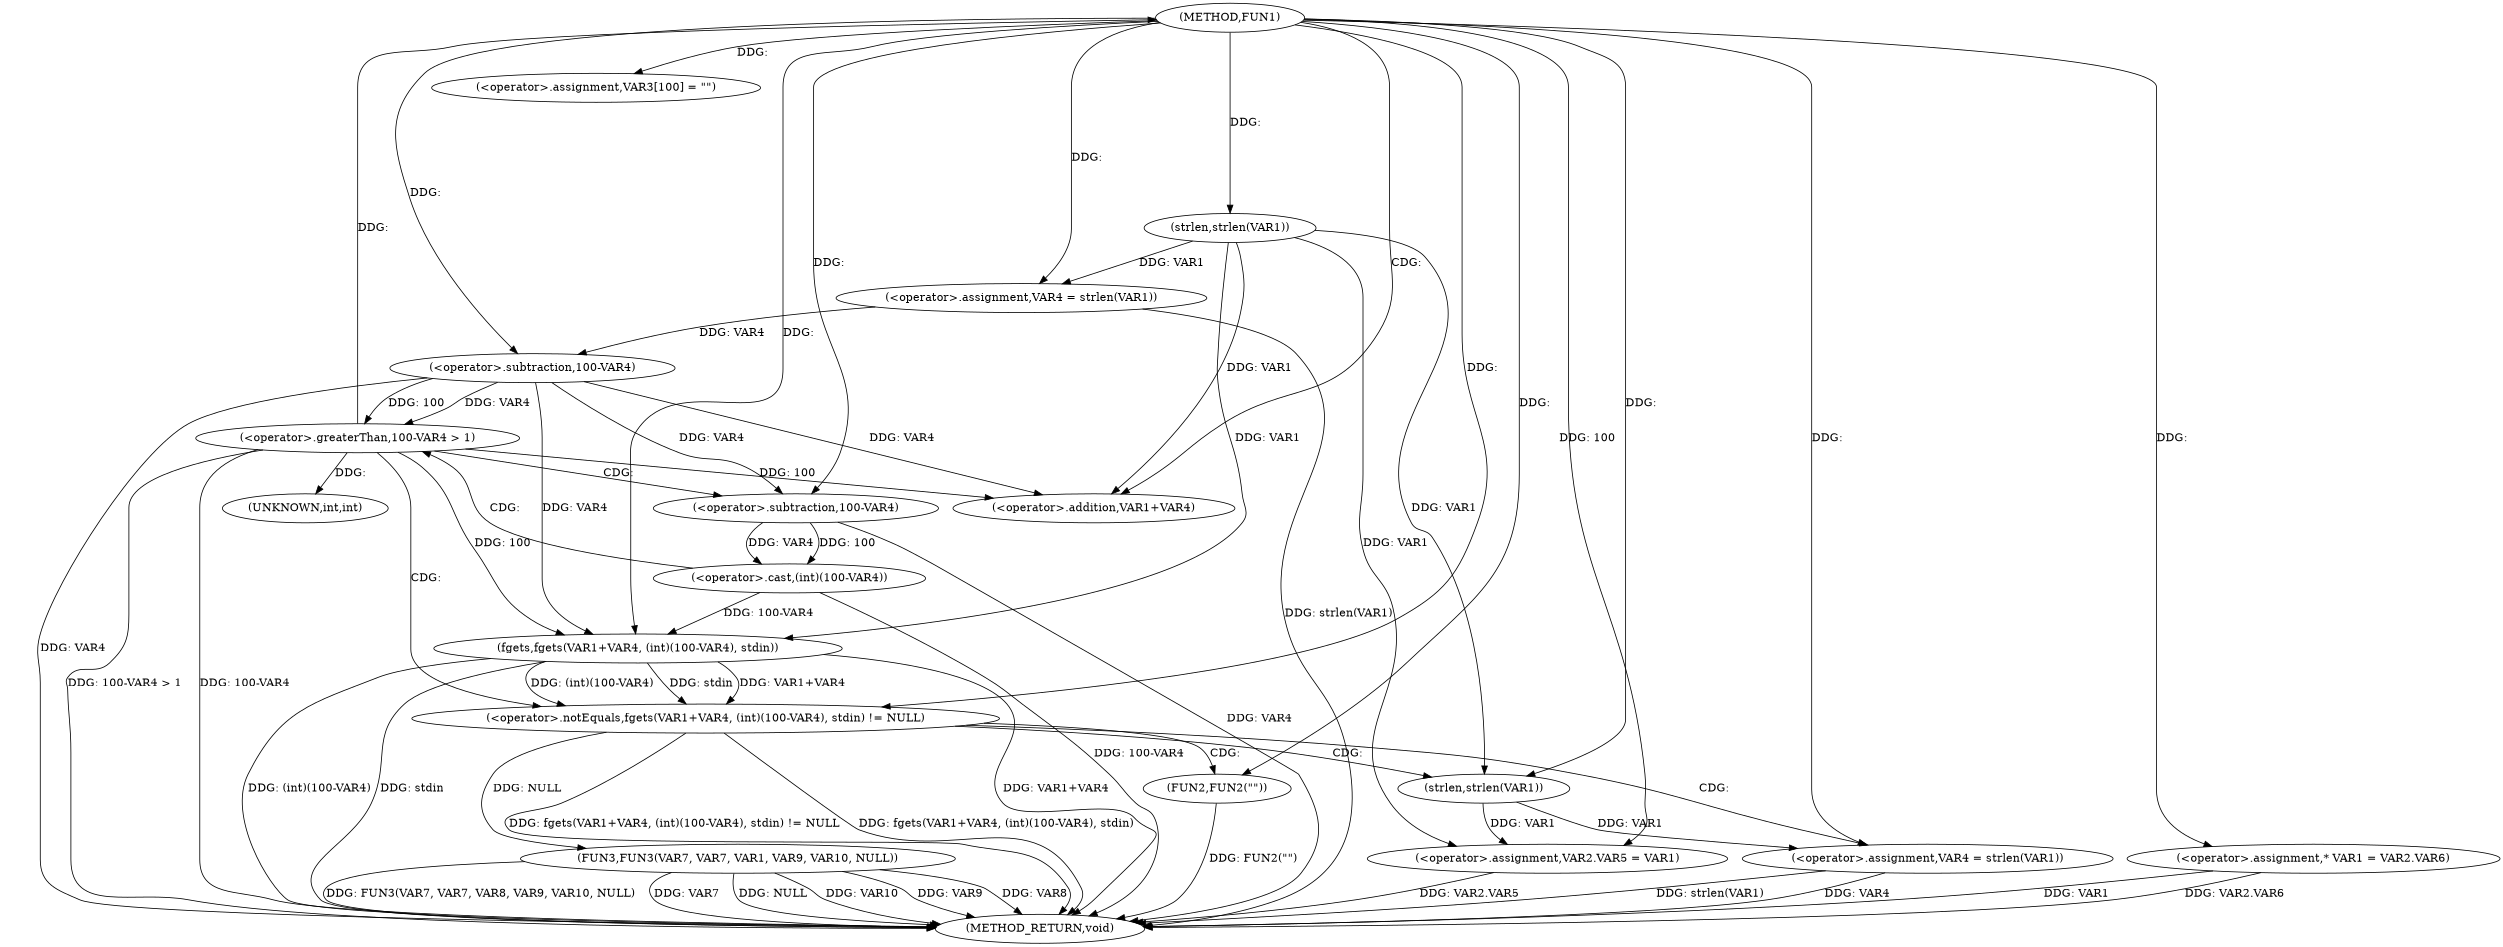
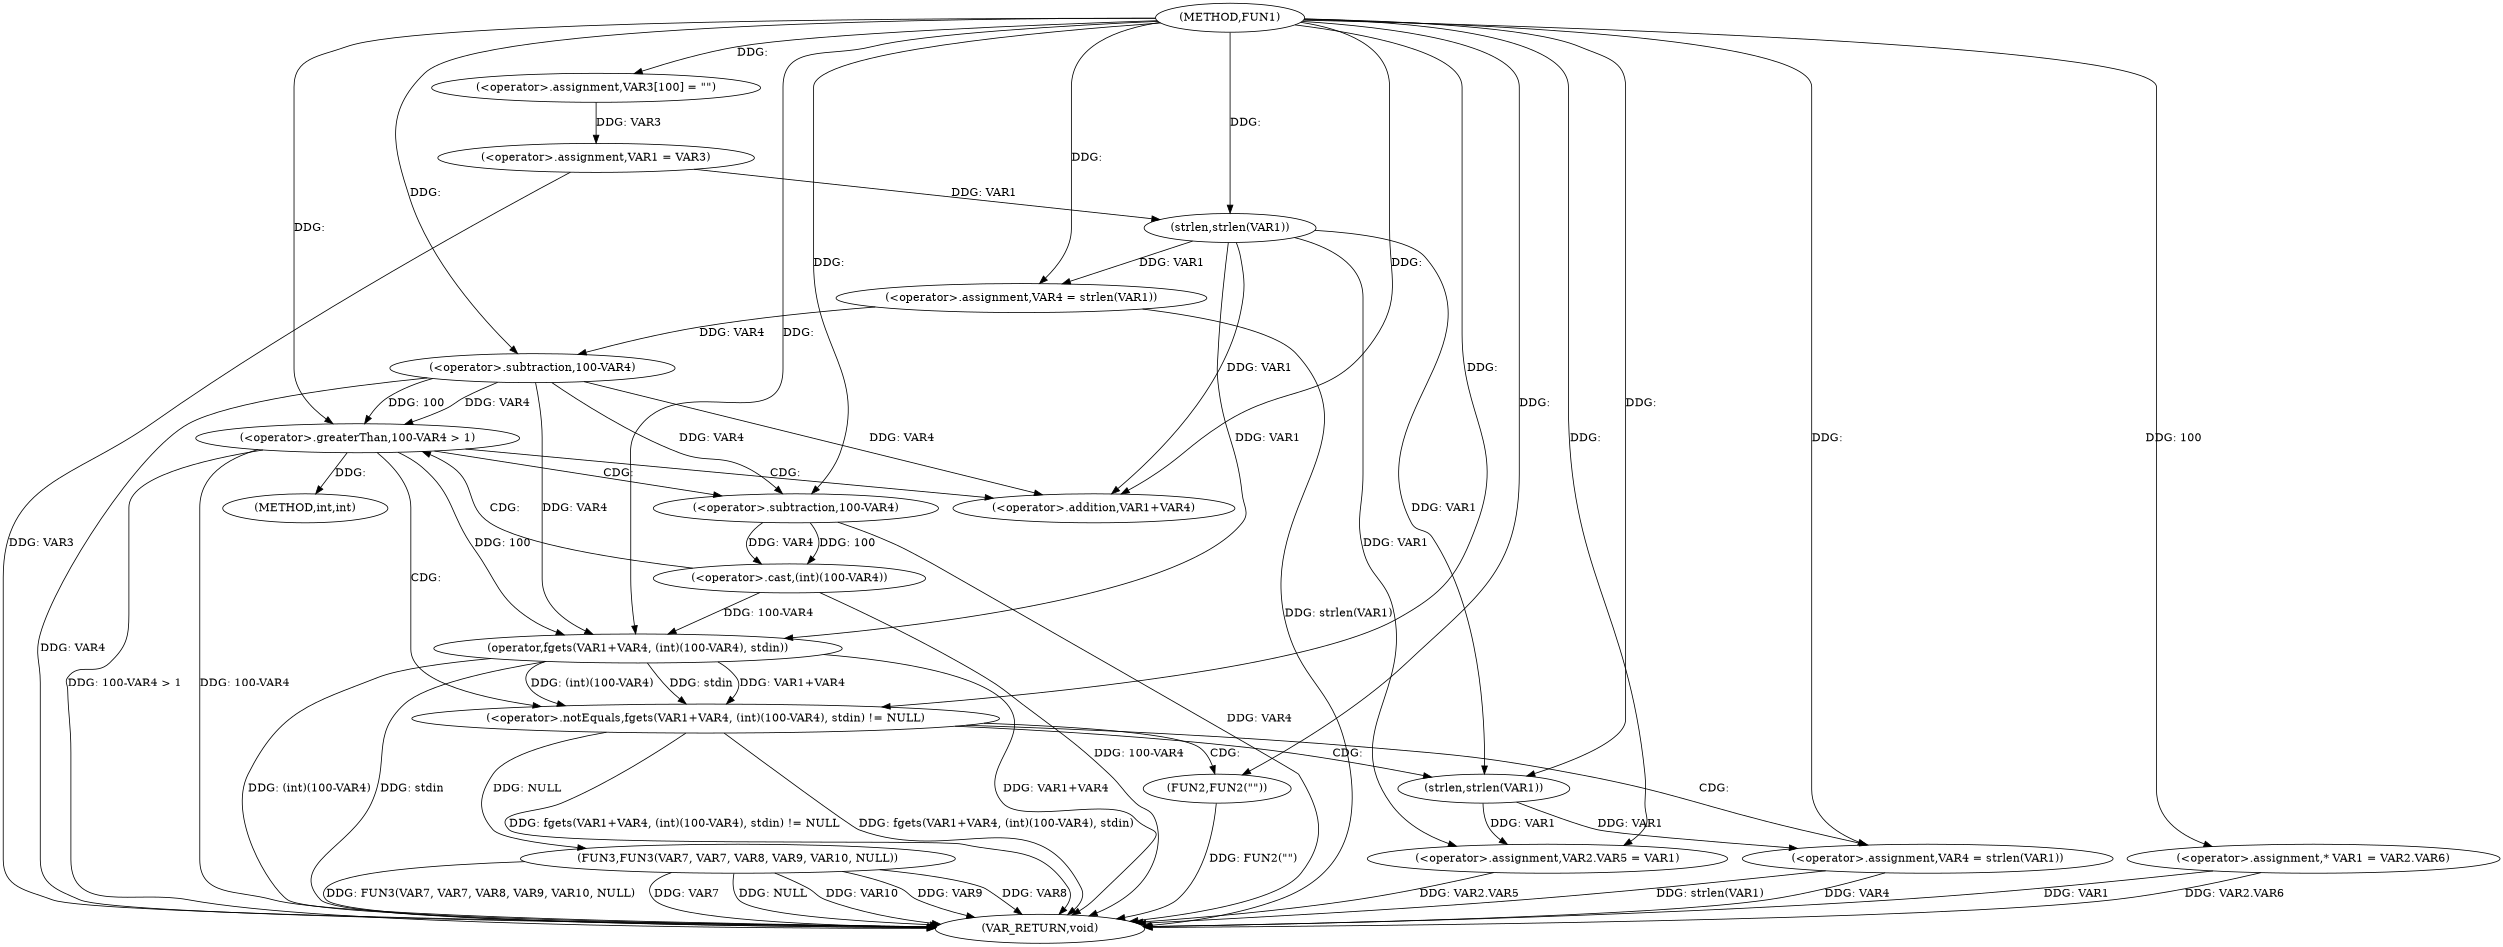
edge "(<operator>.greaterThan,100-VAR4 > 1)" -> "(METHOD,FUN1)": reversed
node "(<operator>.assignment,VAR1 = VAR3)": added
edge "(METHOD,FUN1)" -> "(<operator>.addition,VAR1+VAR4)": label "CDG: " -> "DDG: "
edge "(METHOD,FUN1)" -> "(<operator>.assignment,VAR2.VAR5 = VAR1)": label "DDG: 100" -> "DDG: "
edge "(METHOD,FUN1)" -> "(<operator>.assignment,* VAR1 = VAR2.VAR6)": label "DDG: " -> "DDG: 100"
edge "(<operator>.greaterThan,100-VAR4 > 1)" -> "(<operator>.addition,VAR1+VAR4)": label "DDG: 100" -> "CDG: "
node "(UNKNOWN,int,int)": label "(UNKNOWN,int,int)" -> "(METHOD,int,int)"
node "(fgets,fgets(VAR1+VAR4, (int)(100-VAR4), stdin))": label "(fgets,fgets(VAR1+VAR4, (int)(100-VAR4), stdin))" -> "(operator,fgets(VAR1+VAR4, (int)(100-VAR4), stdin))"
node "(FUN3,FUN3(VAR7, VAR7, VAR1, VAR9, VAR10, NULL))": label "(FUN3,FUN3(VAR7, VAR7, VAR1, VAR9, VAR10, NULL))" -> "(FUN3,FUN3(VAR7, VAR7, VAR8, VAR9, VAR10, NULL))"
node "(METHOD_RETURN,void)": label "(METHOD_RETURN,void)" -> "(VAR_RETURN,void)"
